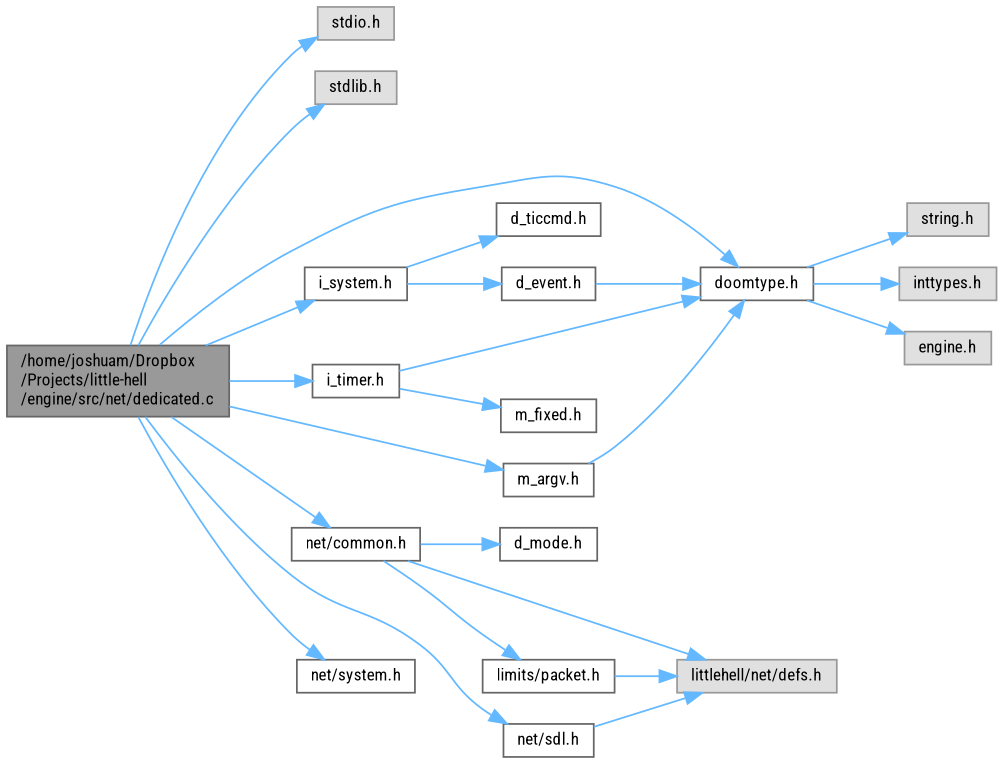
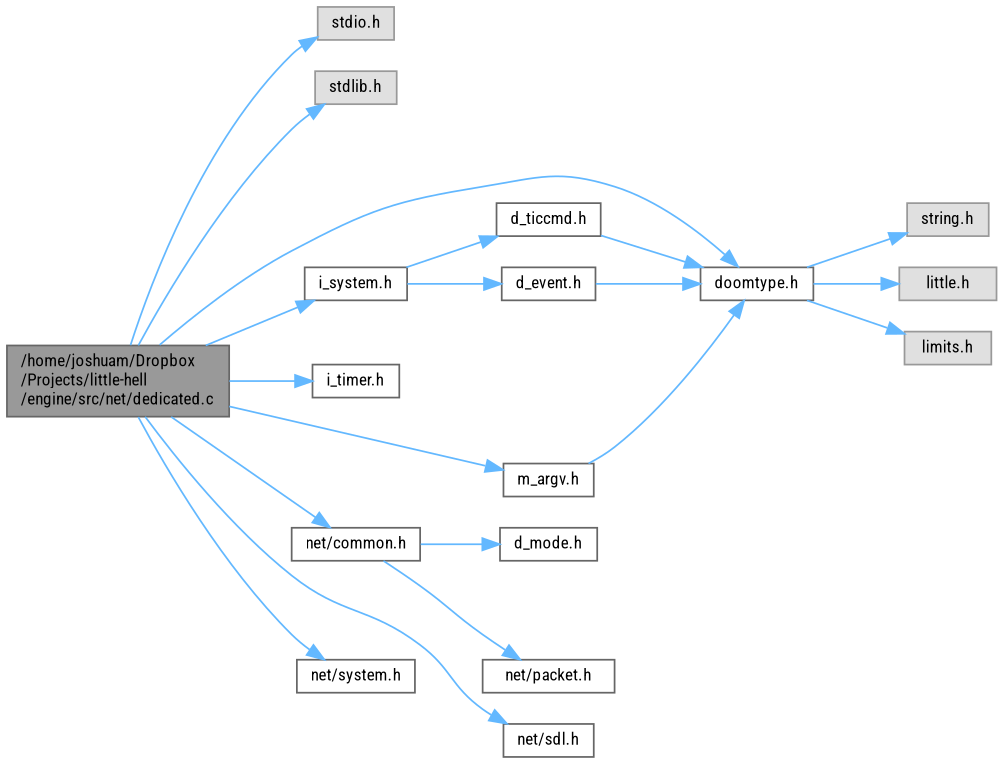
node "inttypes.h": label "inttypes.h" -> "little.h"
edge "i_timer.h" -> "doomtype.h": now "d_ticcmd.h" -> "doomtype.h"
node "engine.h": label "engine.h" -> "limits.h"
node "m_fixed.h": removed
node "limits/packet.h": label "limits/packet.h" -> "net/packet.h"
node "littlehell/net/defs.h": removed
